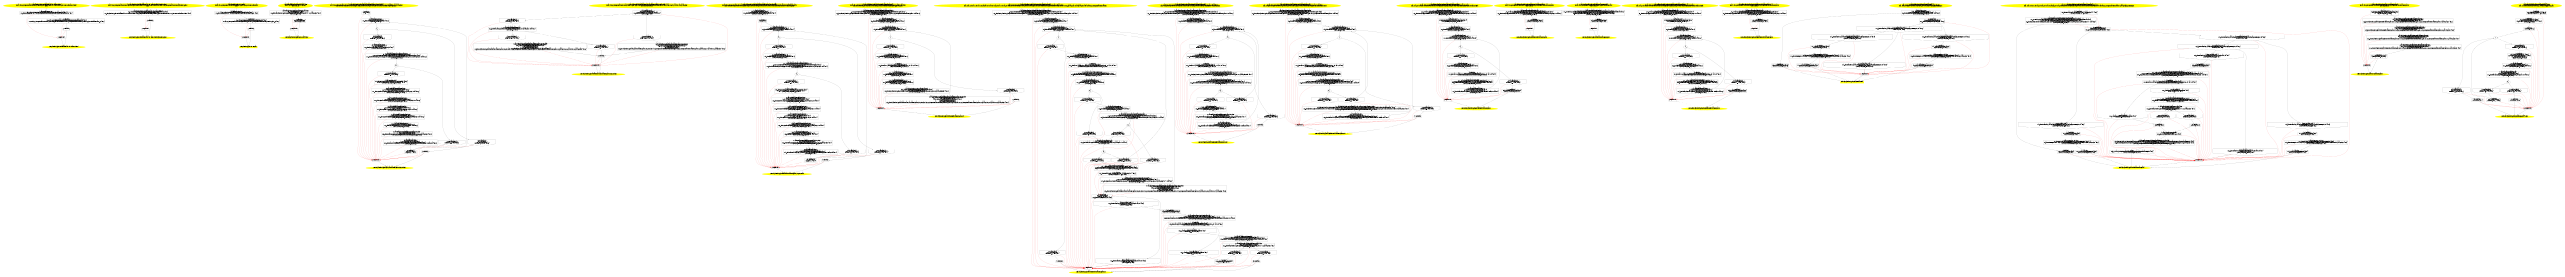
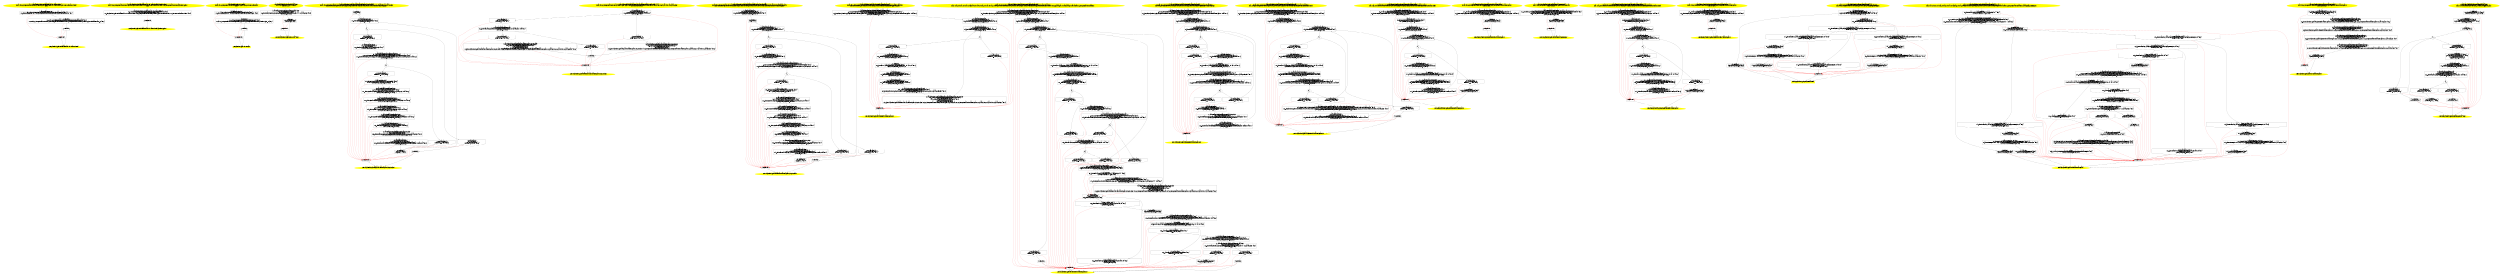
node "5:  method_body": removed
node "16:  method_body": removed
node "20:  method_body": removed
